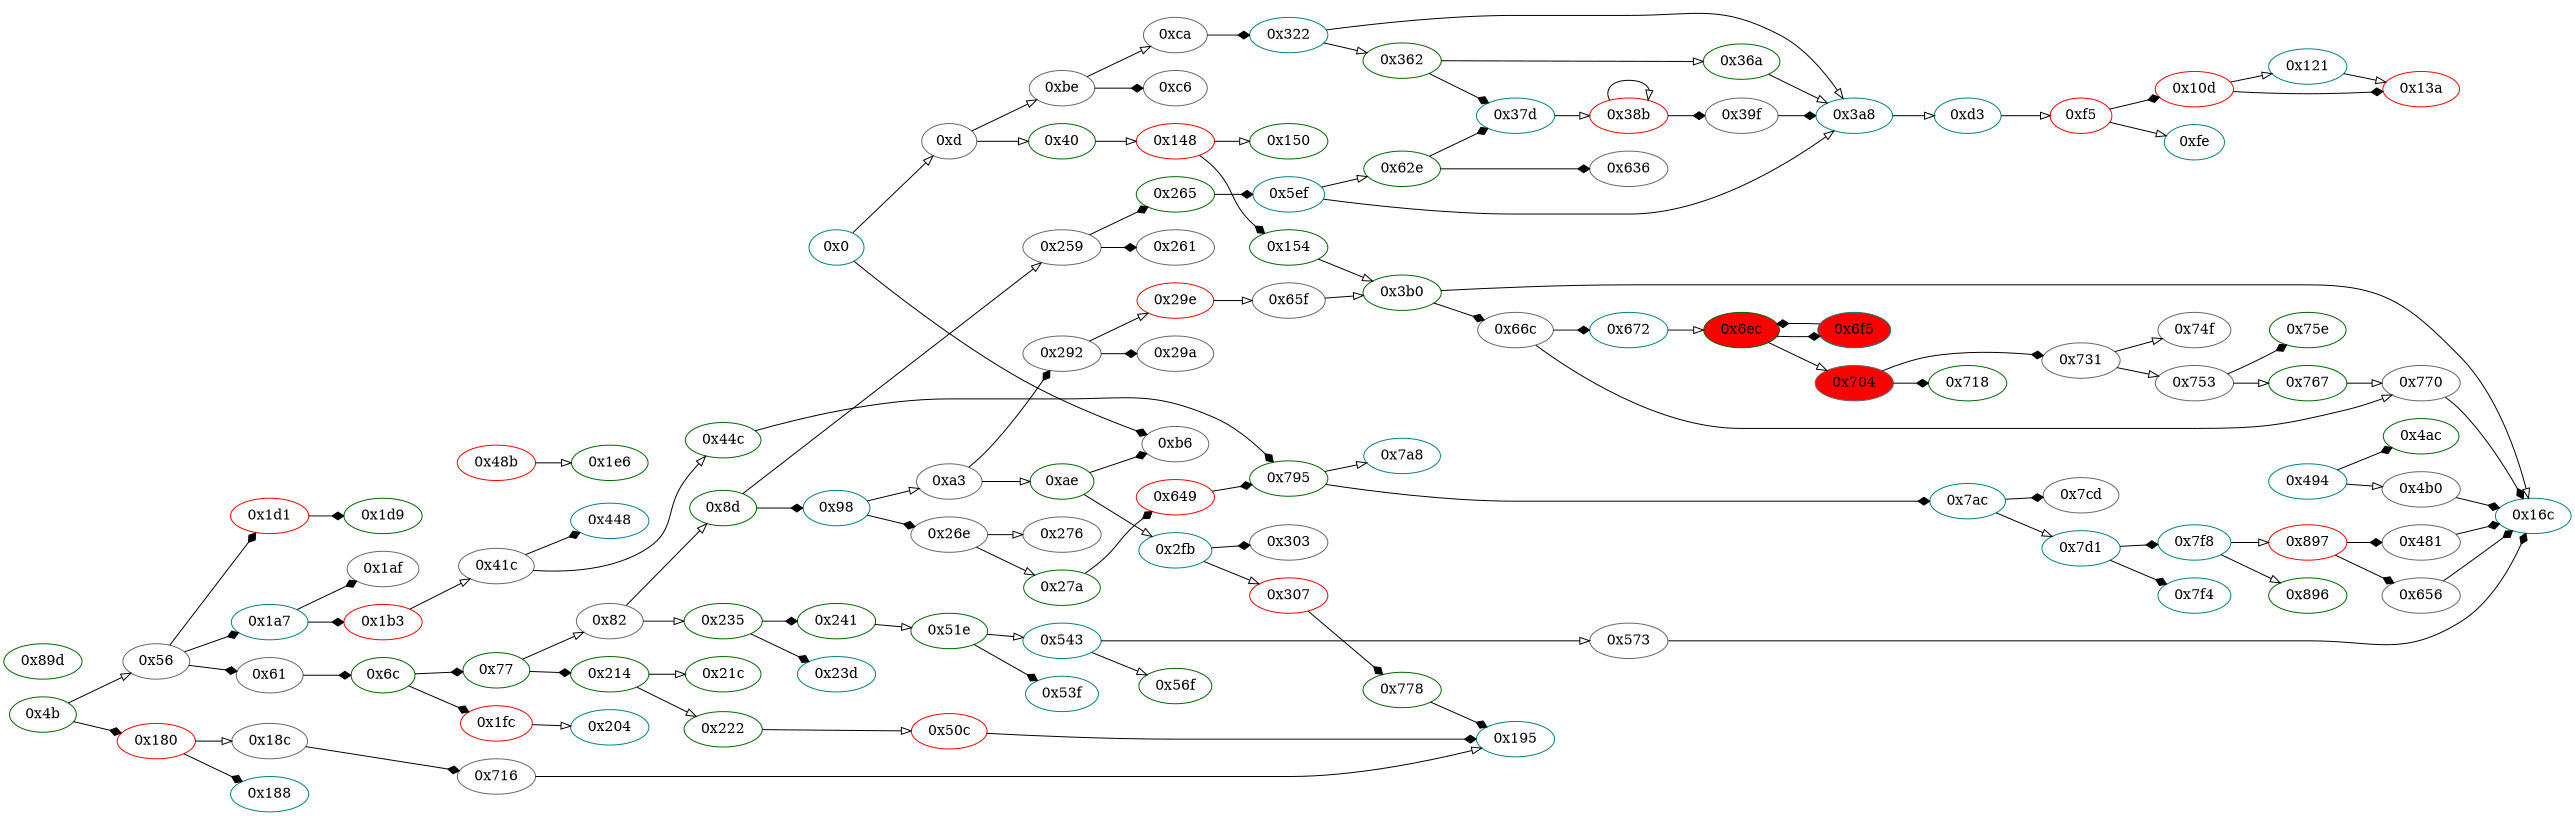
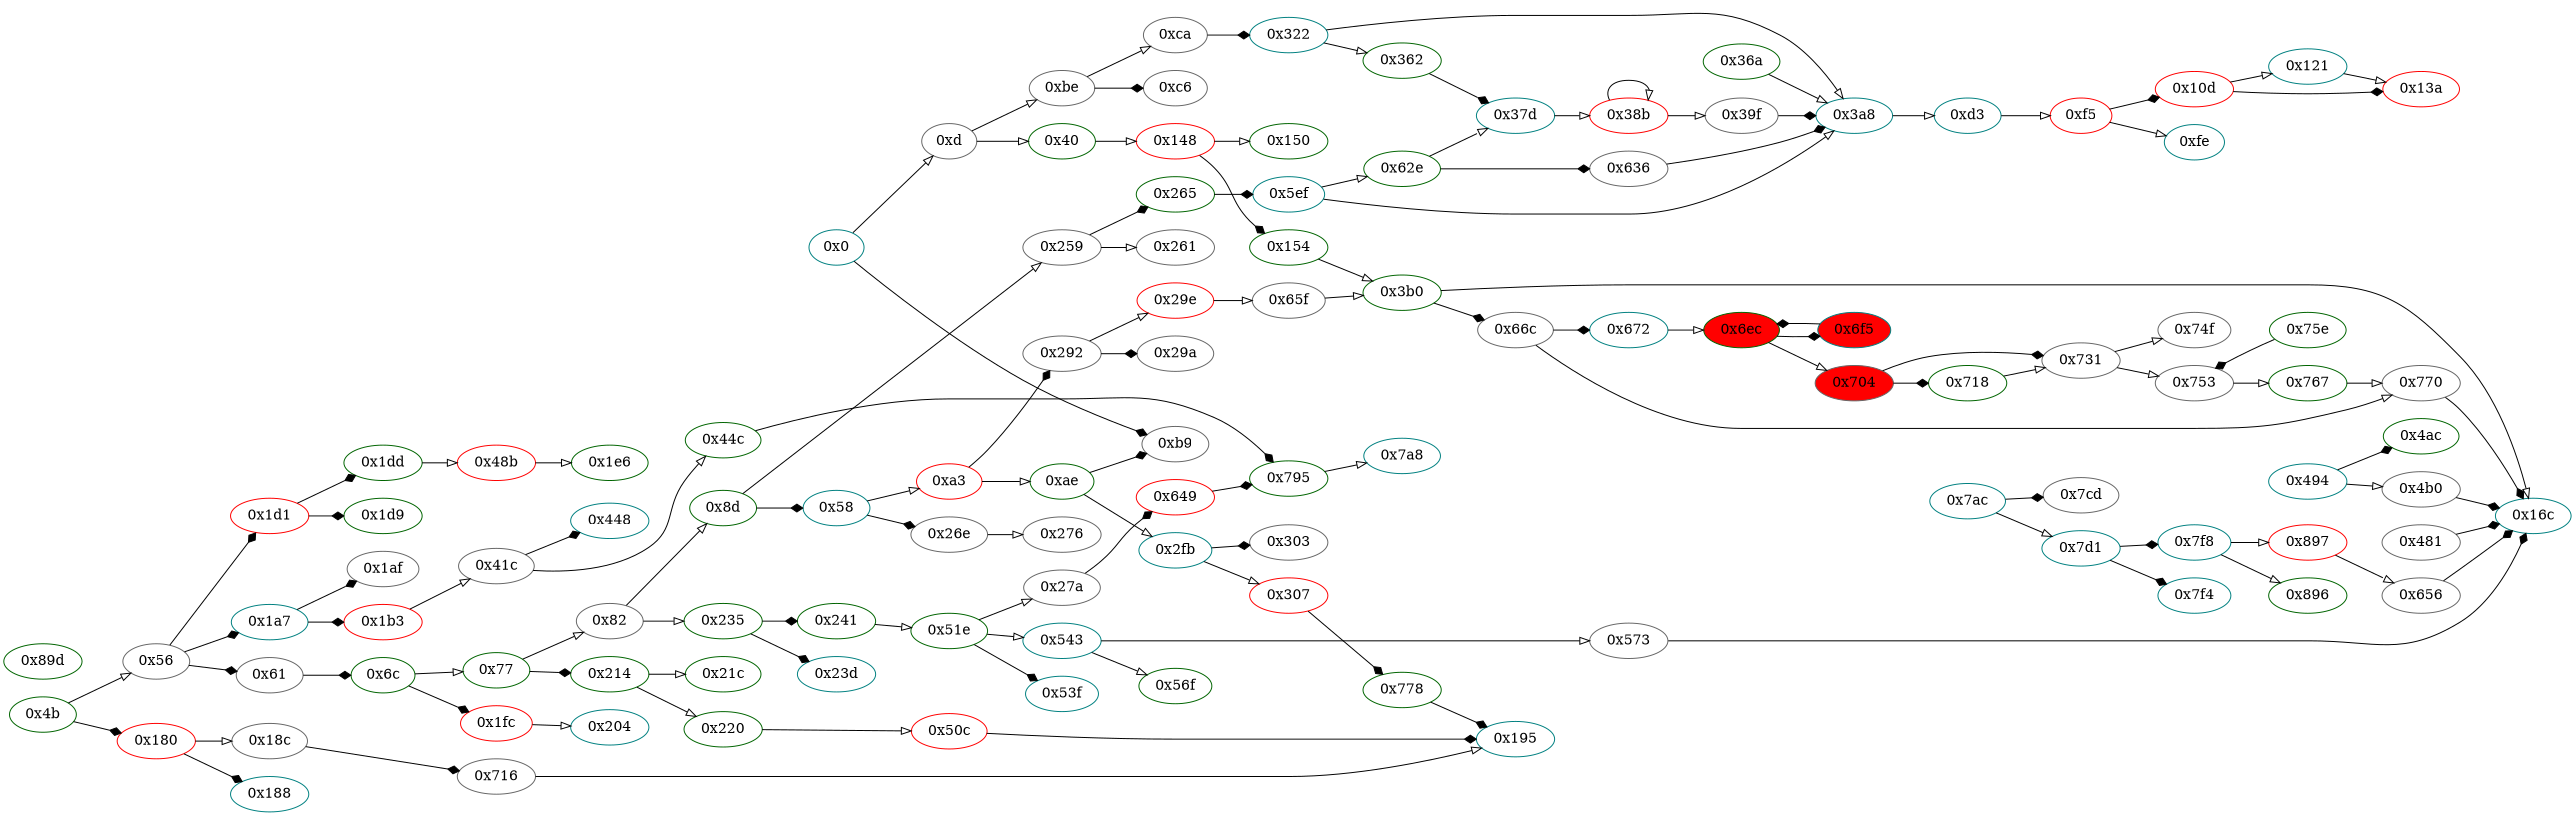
edge "0x362" -> "0x36a": removed
edge "0x38b" -> "0x39f": arrowhead diamond -> onormal
edge "0x62e" -> "0x37d": arrowhead diamond -> onormal
edge "0x636" -> "0x3a8": added
edge "0x259" -> "0x261": arrowhead diamond -> onormal
edge "0x753" -> "0x75e": reversed
edge "0x718" -> "0x731": added
node "0xb6": label "0xb6" -> "0xb9"
node "0x1dd": added
node "0xa3": color gray40 -> red
edge "0x795" -> "0x7ac": removed
node "0x98": label "0x98" -> "0x58"
edge "0x897" -> "0x481": removed
edge "0x26e" -> "0x27a": now "0x51e" -> "0x27a"
edge "0x897" -> "0x656": arrowhead diamond -> onormal
node "0x27a": color darkgreen -> gray40
edge "0x6c" -> "0x77": arrowhead diamond -> onormal
node "0x222": label "0x222" -> "0x220"
